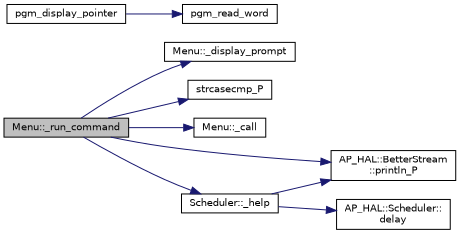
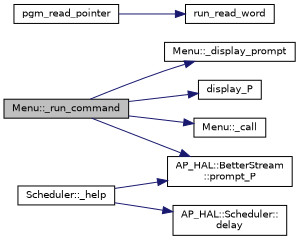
node "pgm_display_pointer": label "pgm_display_pointer" -> "pgm_read_pointer"
node "pgm_read_word": label "pgm_read_word" -> "run_read_word"
node "strcasecmp_P": label "strcasecmp_P" -> "display_P"
edge "Menu::_run_command" -> "Scheduler::_help": removed
node "AP_HAL::BetterStream ::println_P": label "AP_HAL::BetterStream ::println_P" -> "AP_HAL::BetterStream ::prompt_P"
